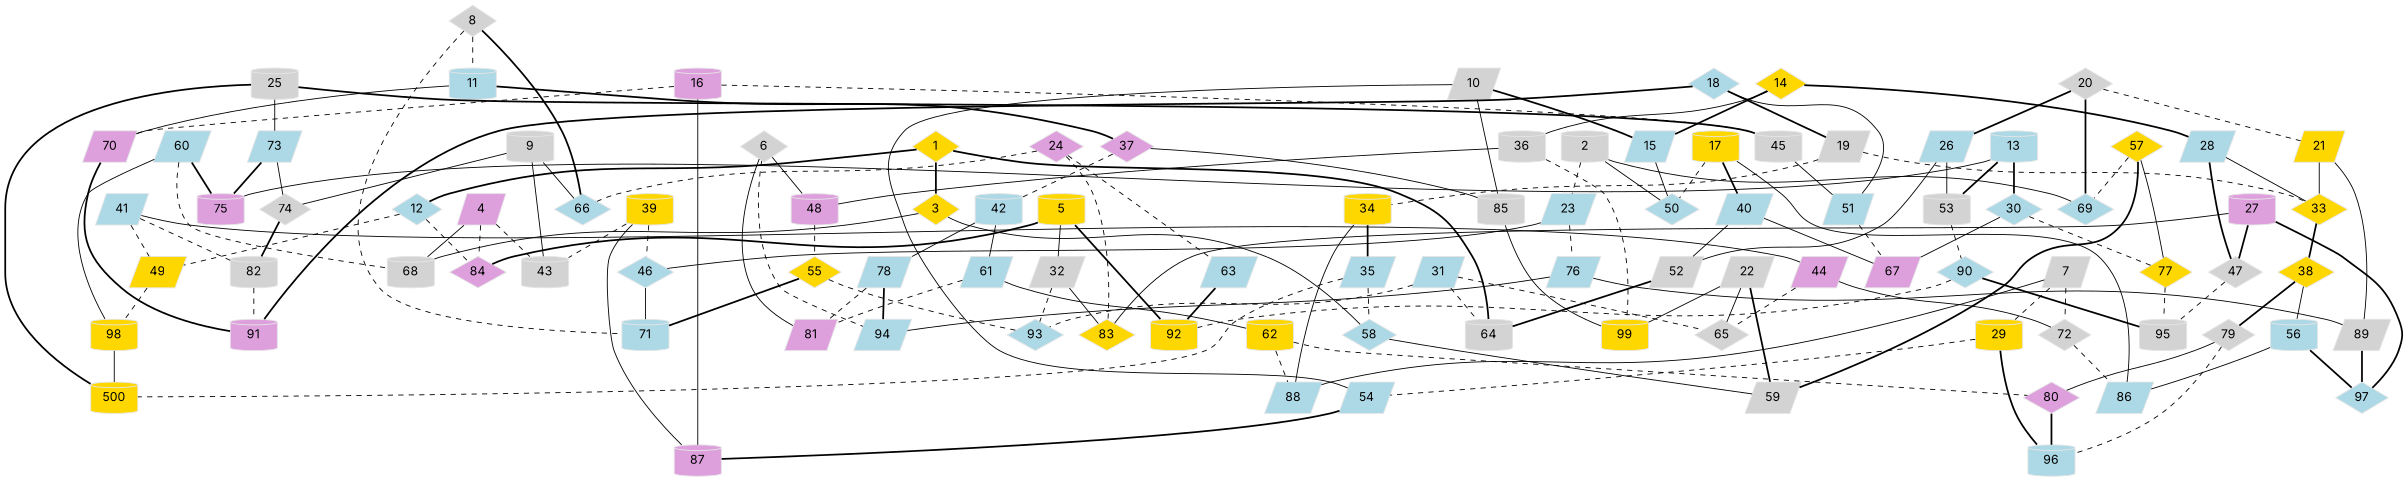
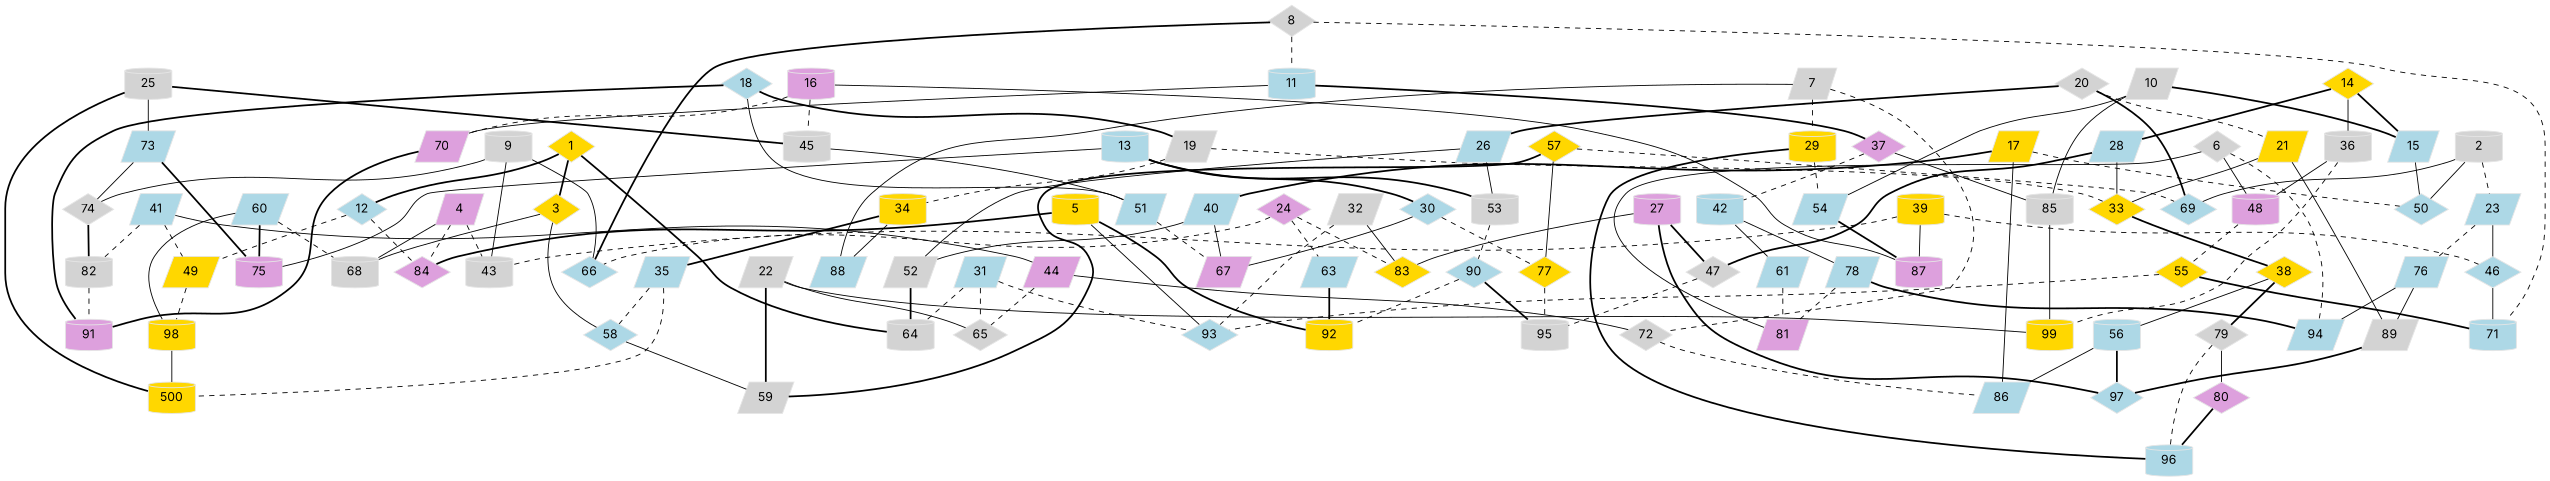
node "17": shape cylinder -> parallelogram
edge "5" -- "32": now "5" -- "93"
node "62": removed
